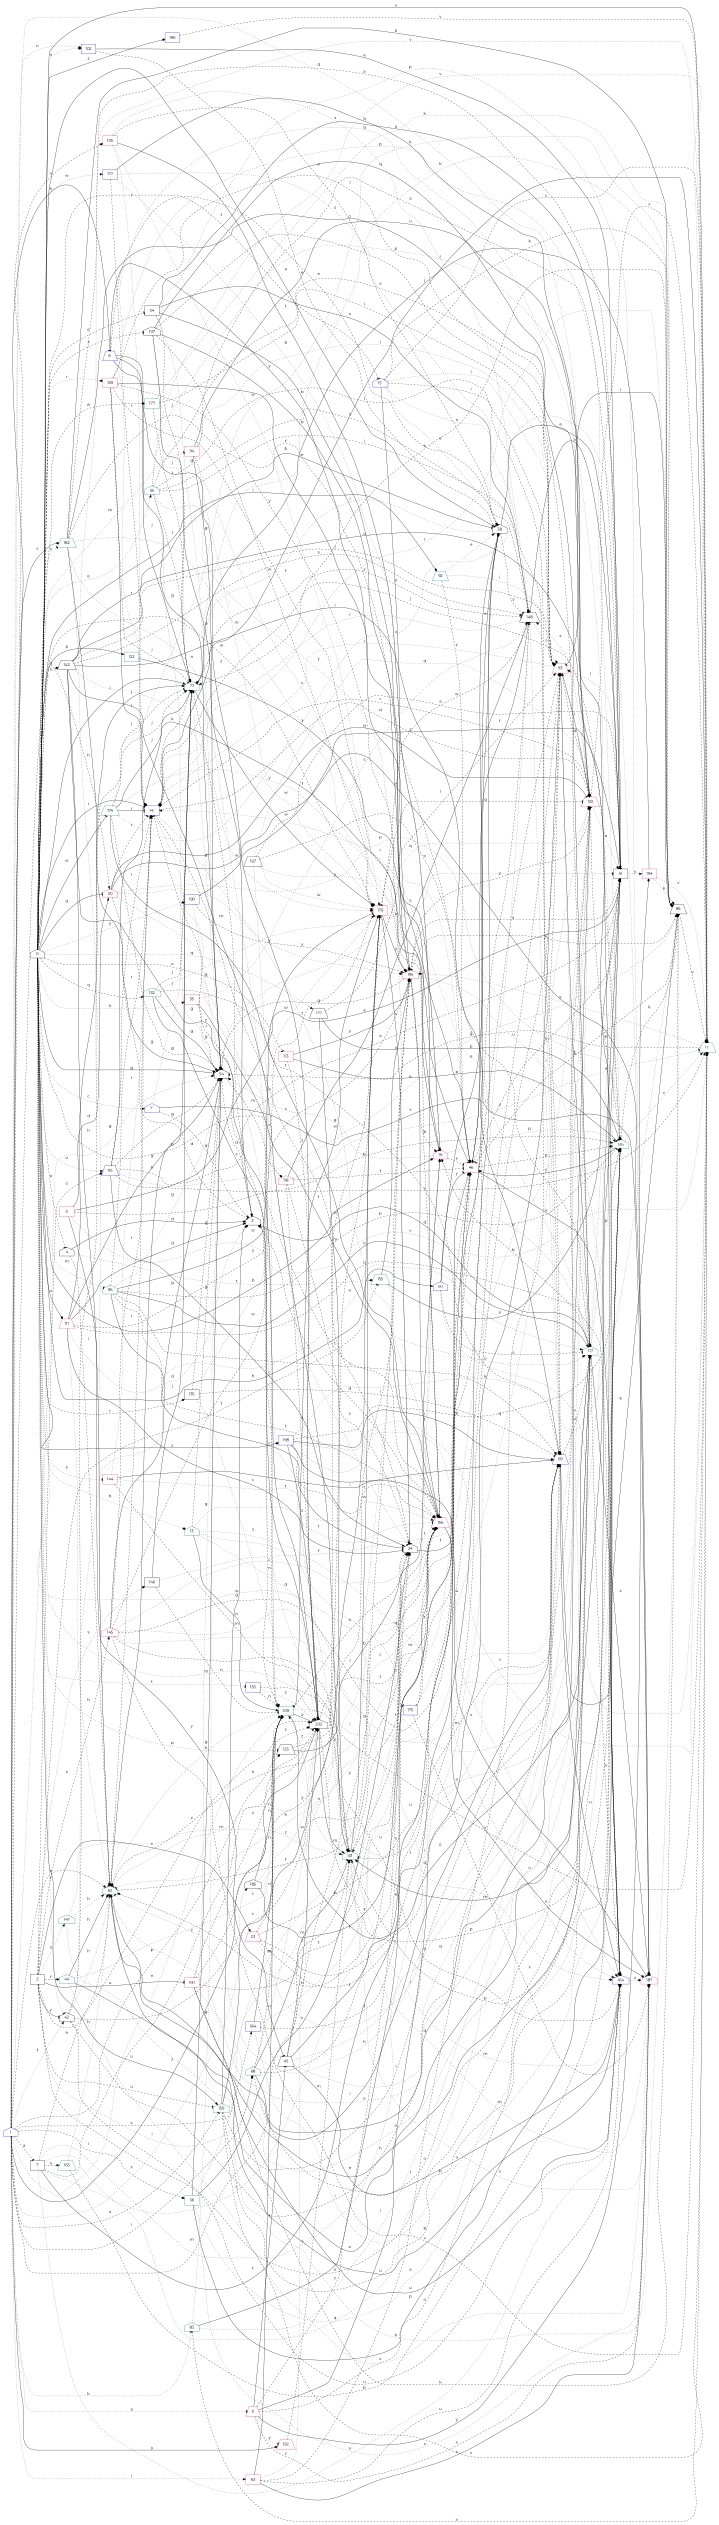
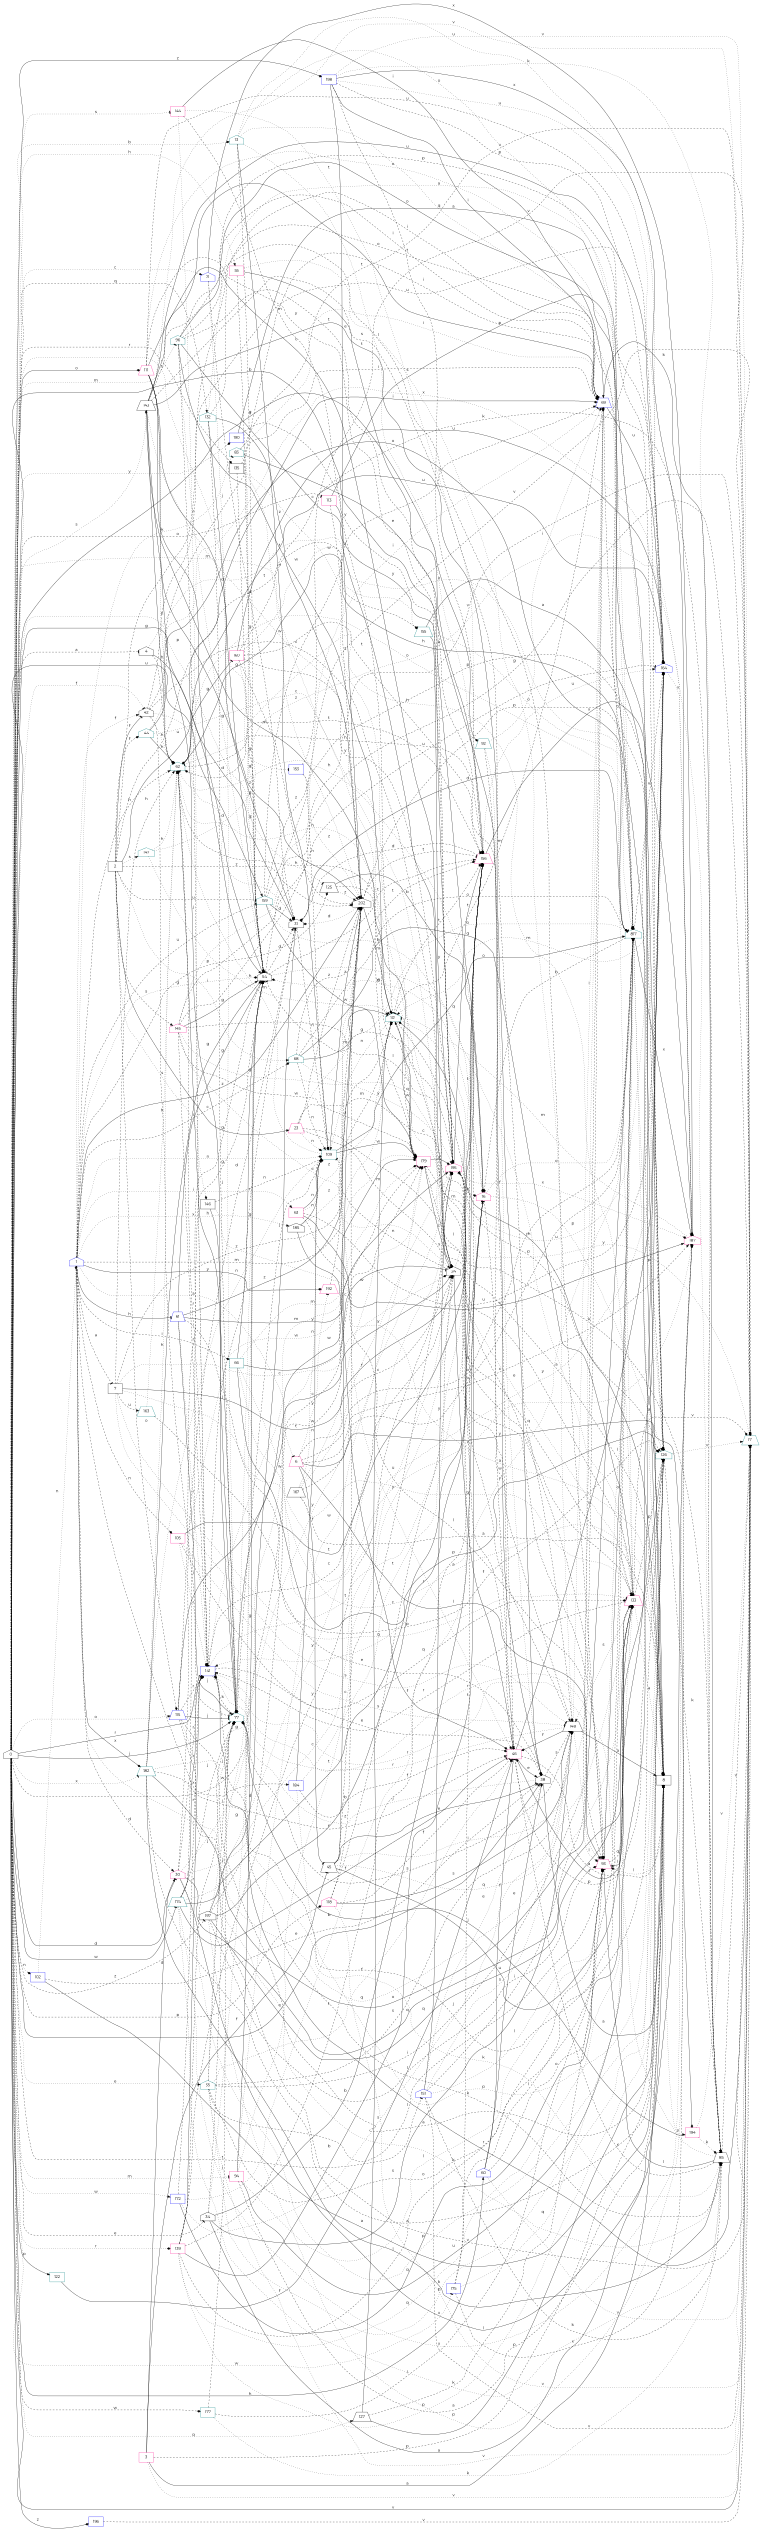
node "34": shape box -> house
edge "1" -> "102": reversed
node "117": label "117" -> "817"
